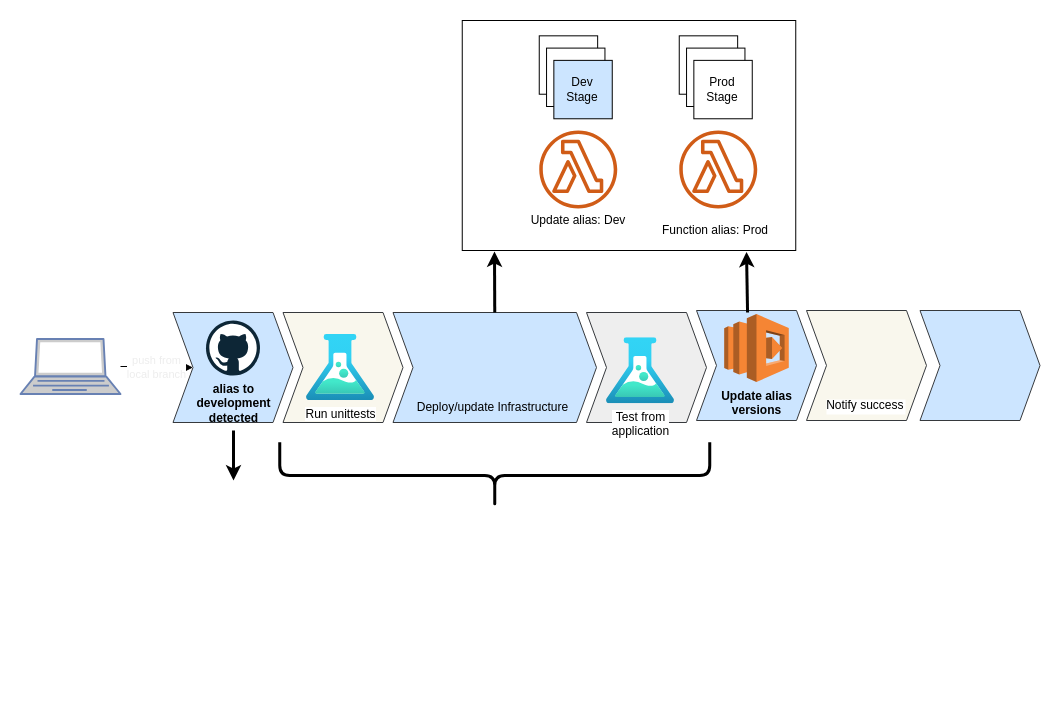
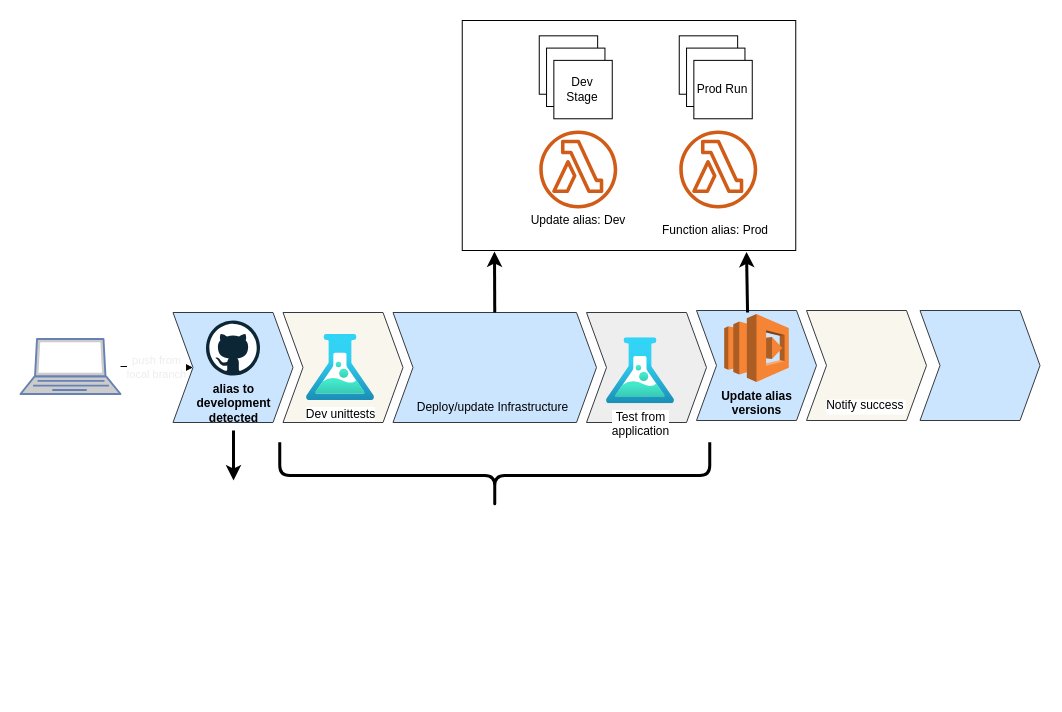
node "Dev Stage": fillcolor #cce5ff -> #ffffff
node "Prod Stage": label "Prod Stage" -> "Prod Run"
node "Run unittests": label "Run unittests" -> "Dev unittests"
